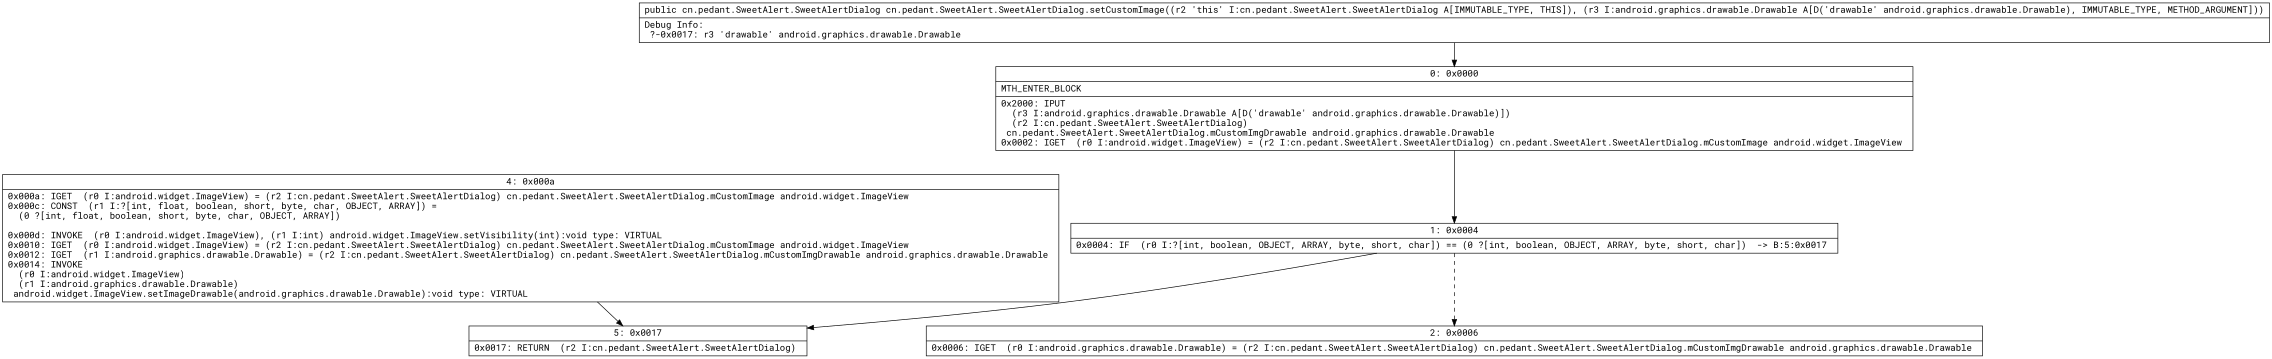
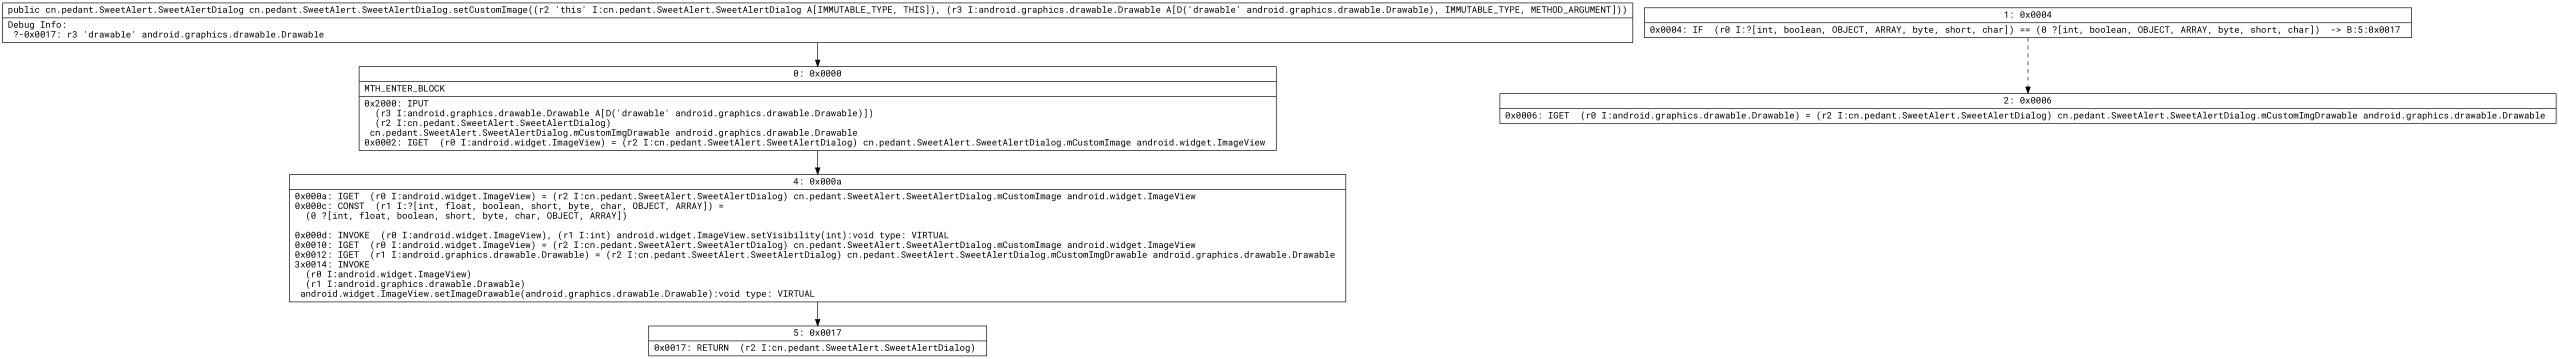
edge "0: 0x0000" -> "1: 0x0004": now "0: 0x0000" -> "4: 0x000a"
node "4: 0x000a": text "0x0014: INVOKE" -> "3x0014: INVOKE"
edge "1: 0x0004" -> "5: 0x0017": removed
